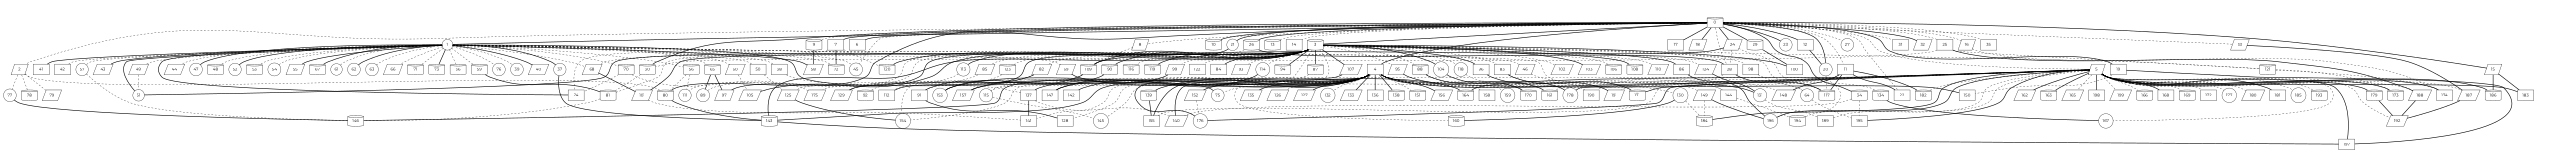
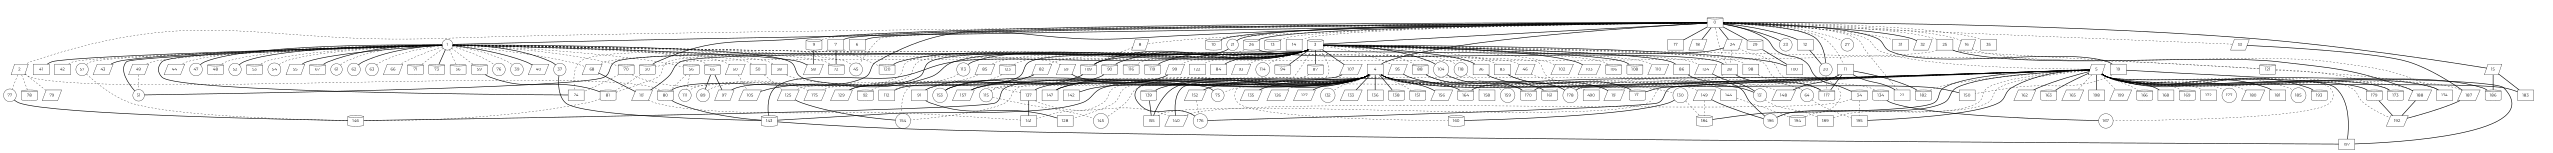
edge "5" -- "170": added
edge "5" -- "193": style dashed -> bold
edge "114" -- "142": now "4" -- "142"
node "190": label "190" -> "490"
